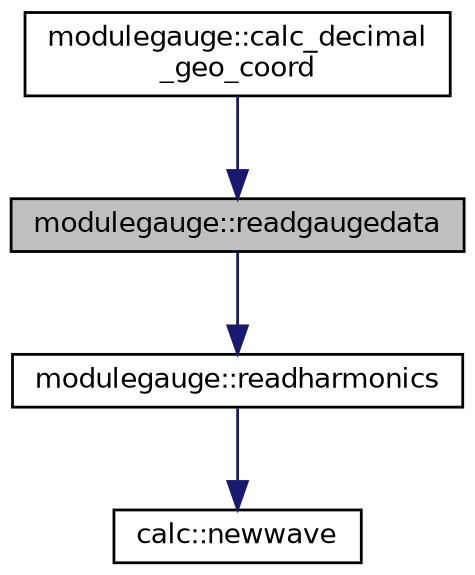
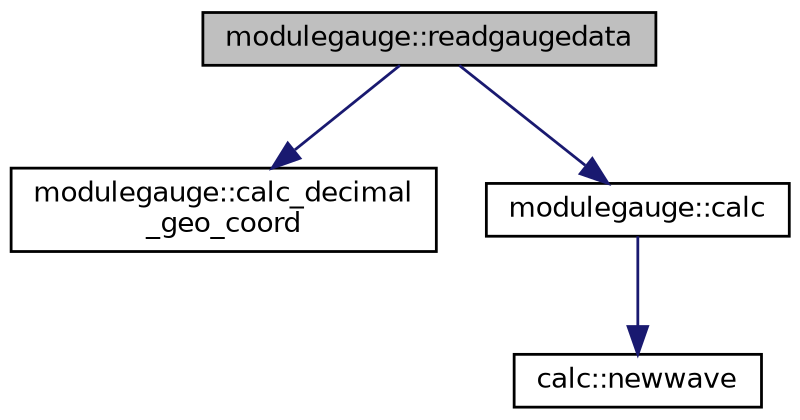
edge "modulegauge::calc_decimal _geo_coord" -> "modulegauge::readgaugedata": reversed
node "modulegauge::readharmonics": label "modulegauge::readharmonics" -> "modulegauge::calc"
